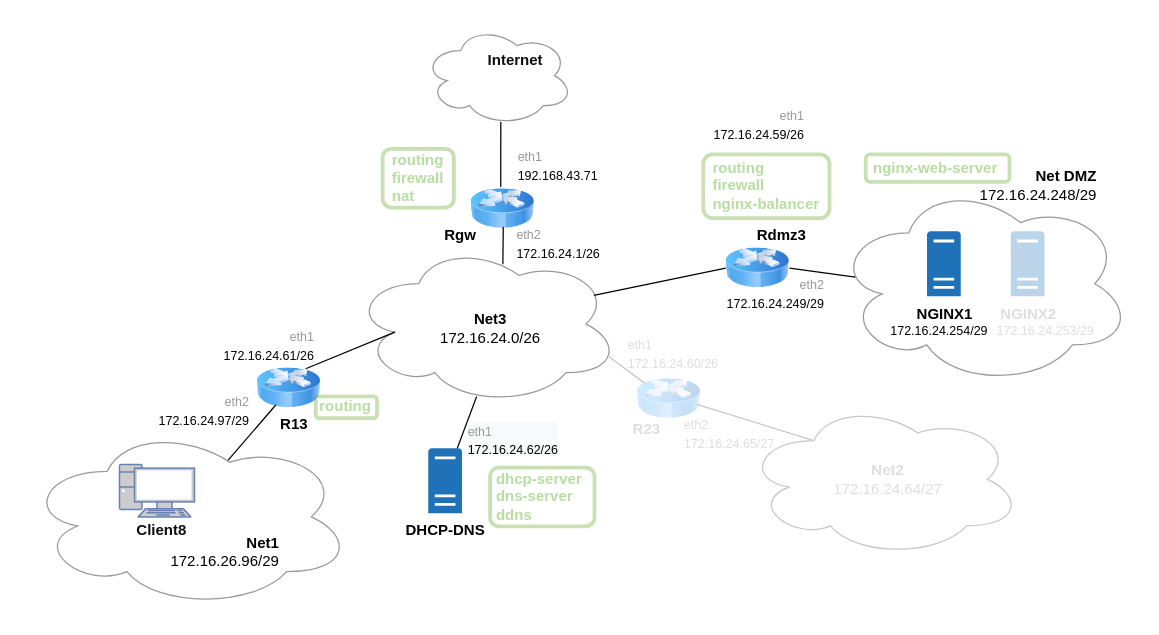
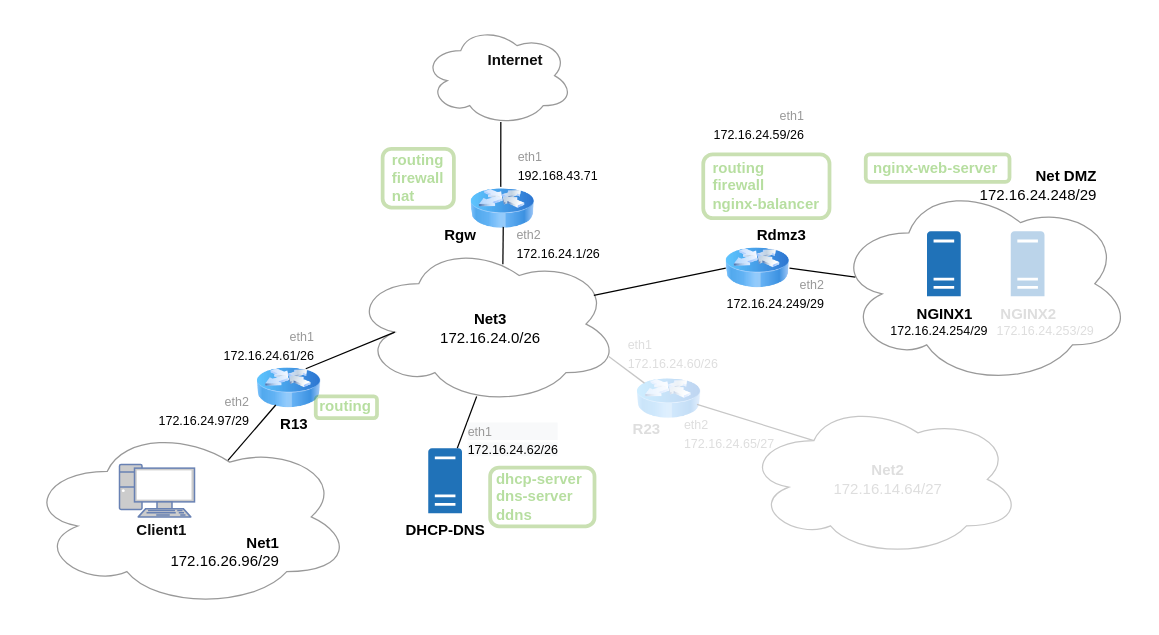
node "Net2 172.16.24.64/27": label "Net2 172.16.24.64/27" -> "Net2 172.16.14.64/27"
node "Client8": label "Client8" -> "Client1"
